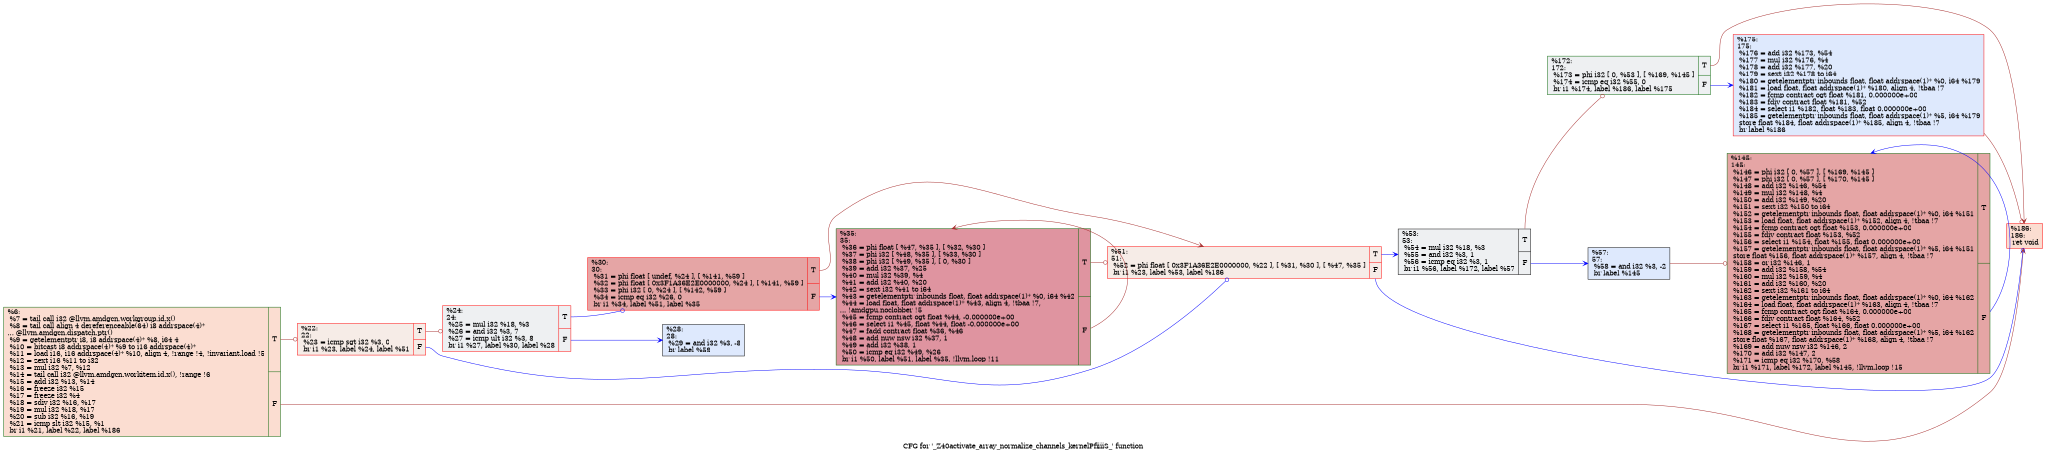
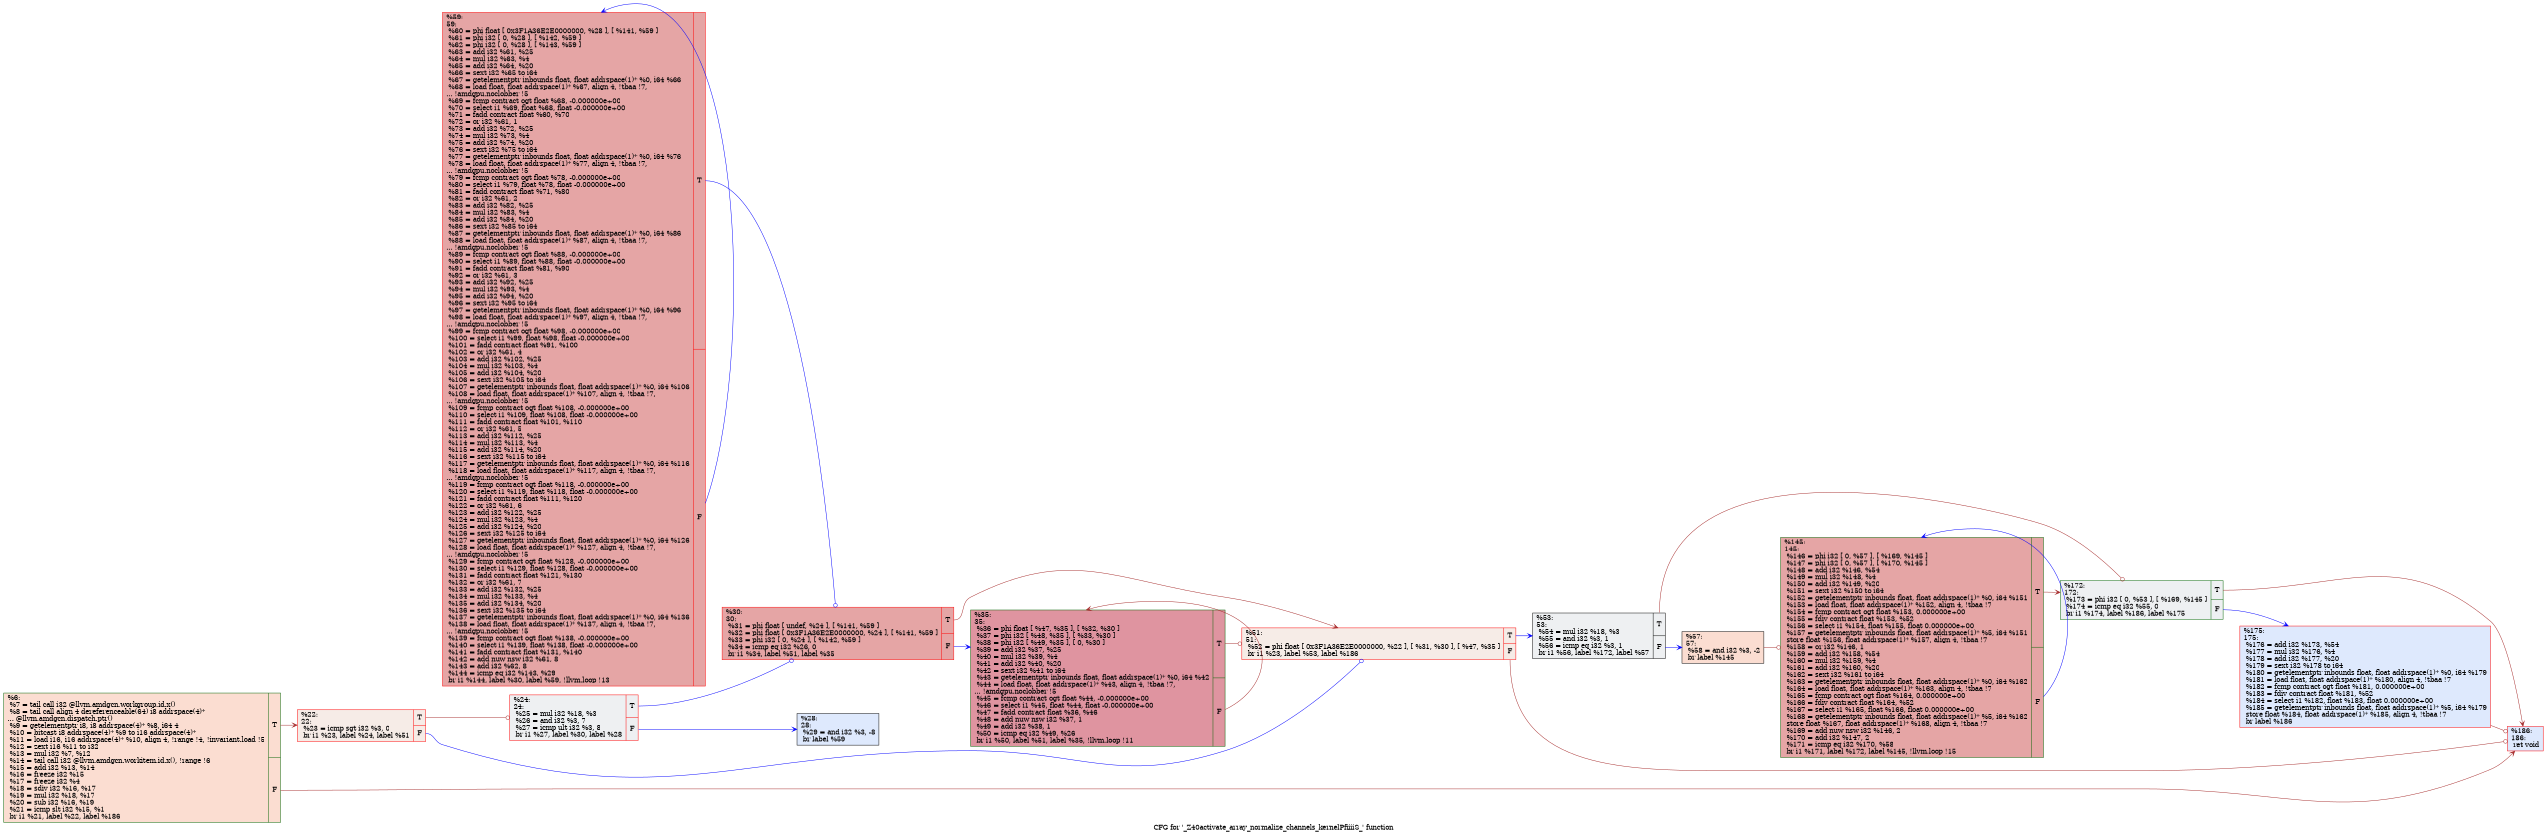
node "%186:": fillcolor #f7b39670 -> #b5cdfa70
node "%57:": fillcolor #b5cdfa70 -> #f7b39670
edge "%6:" -> "%22:": arrowhead odot -> vee
node "%59:": added
edge "%51:" -> "%186:": color blue -> brown
edge "%145:" -> "%172:": added
